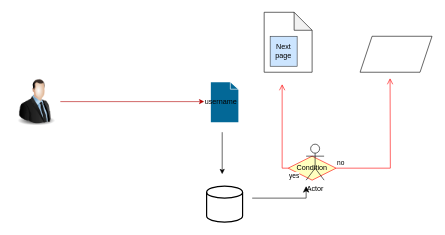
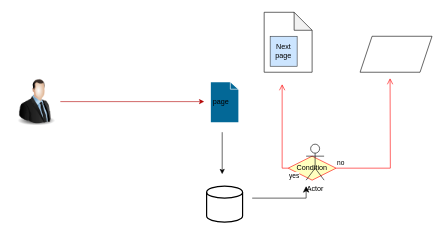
node "username": label "username" -> "page"
